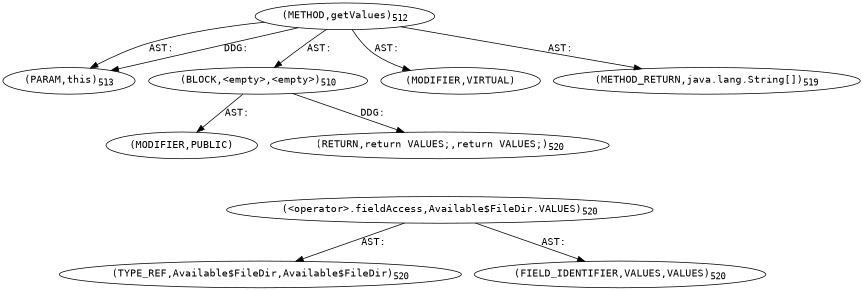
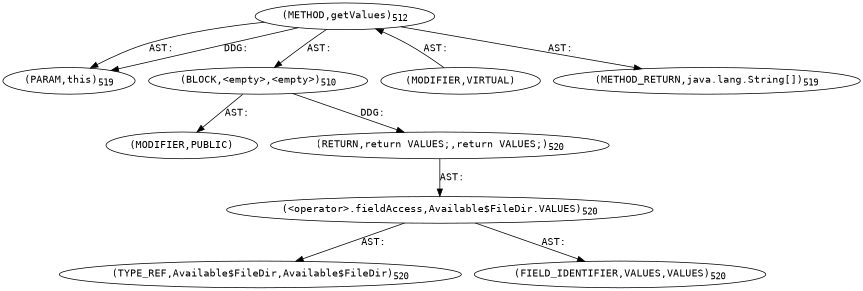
edge "(METHOD,getValues)" -> "(MODIFIER,VIRTUAL)": reversed
node "(PARAM,this)": text "513" -> "519"
edge "(RETURN,return VALUES;,return VALUES;)" -> "(<operator>.fieldAccess,Available$FileDir.VALUES)": added, label "AST:"
